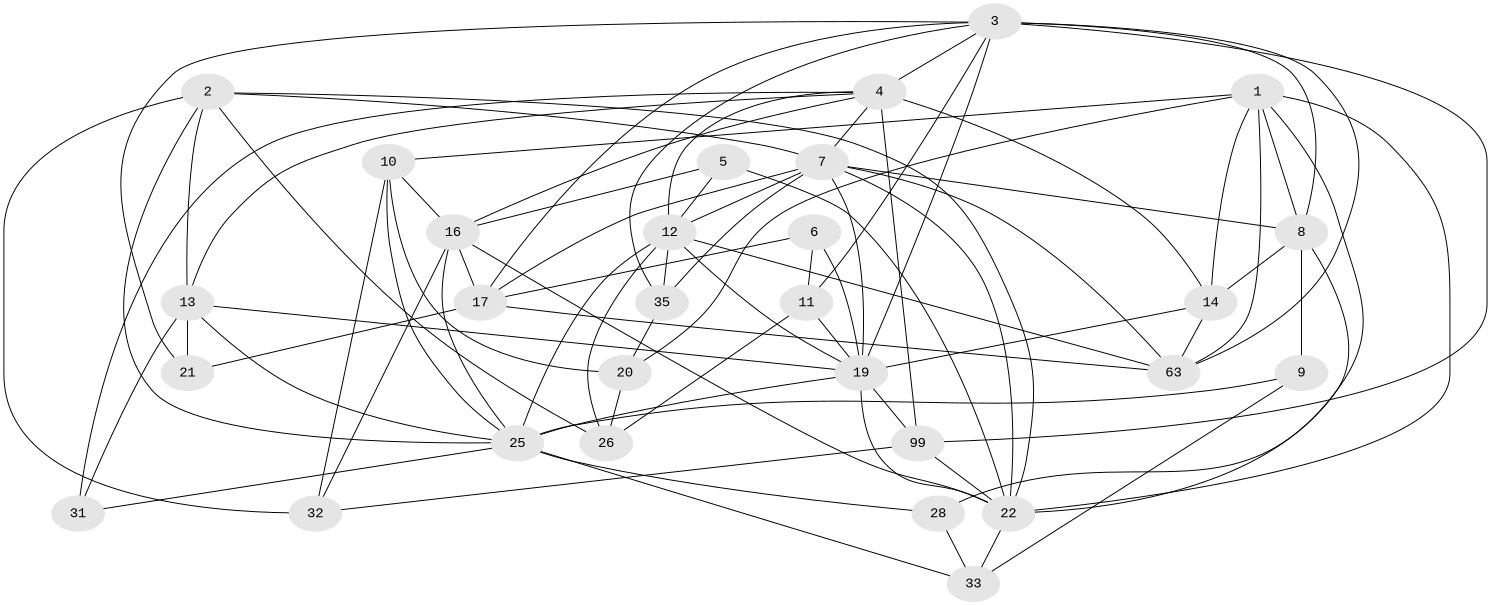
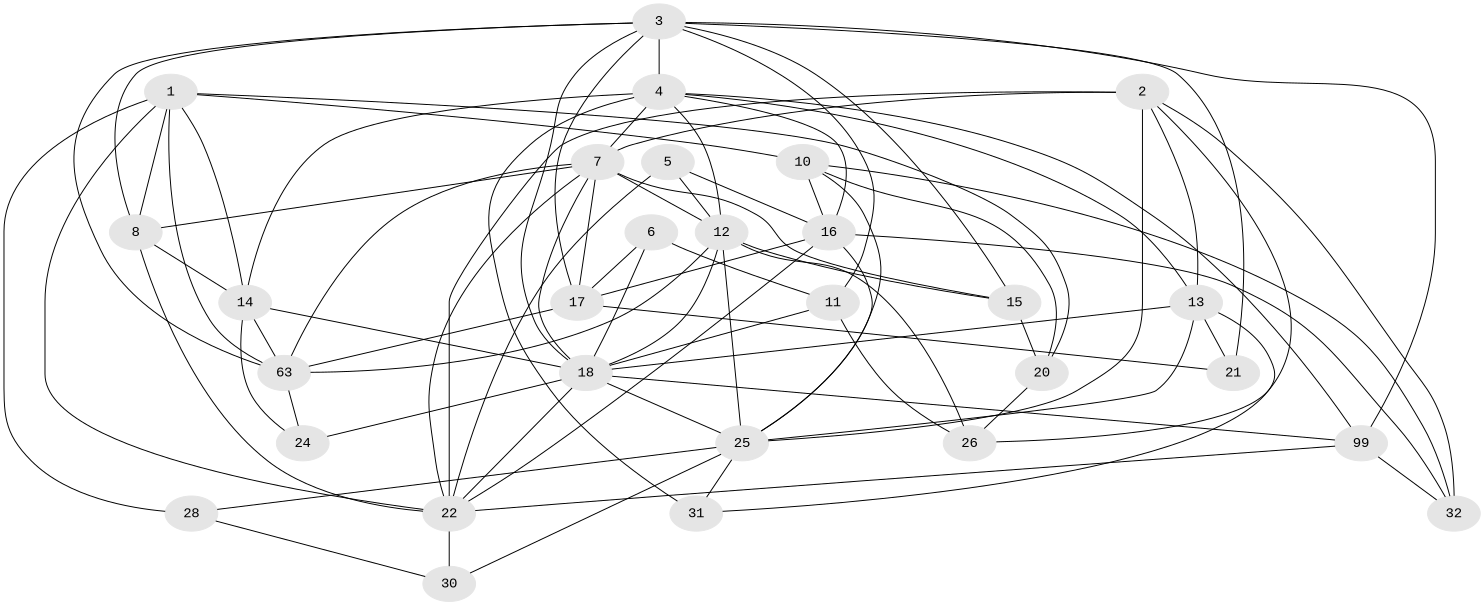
node "35": label "35" -> "15"
node "19": label "19" -> "18"
node "9": removed
node "24": added
node "33": label "33" -> "30"
